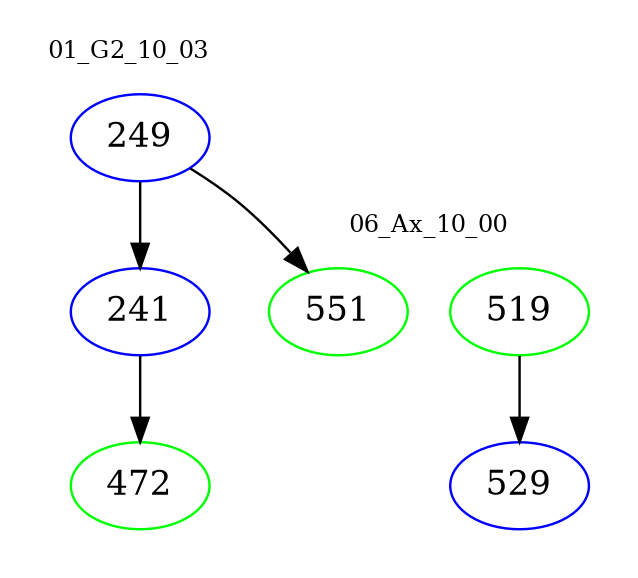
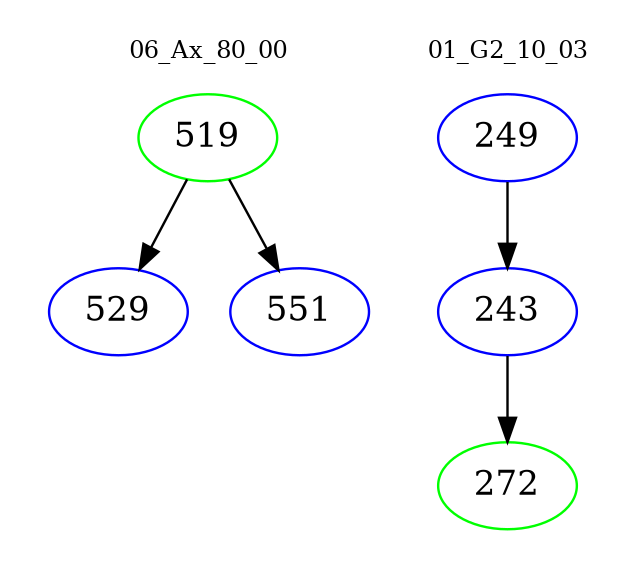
cluster "06_Ax_10_00": label "06_Ax_10_00" -> "06_Ax_80_00"
edge "249" -> "551": now "519" -> "551"
node "241": label "241" -> "243"
node "551": color green -> blue
node "472": label "472" -> "272"
